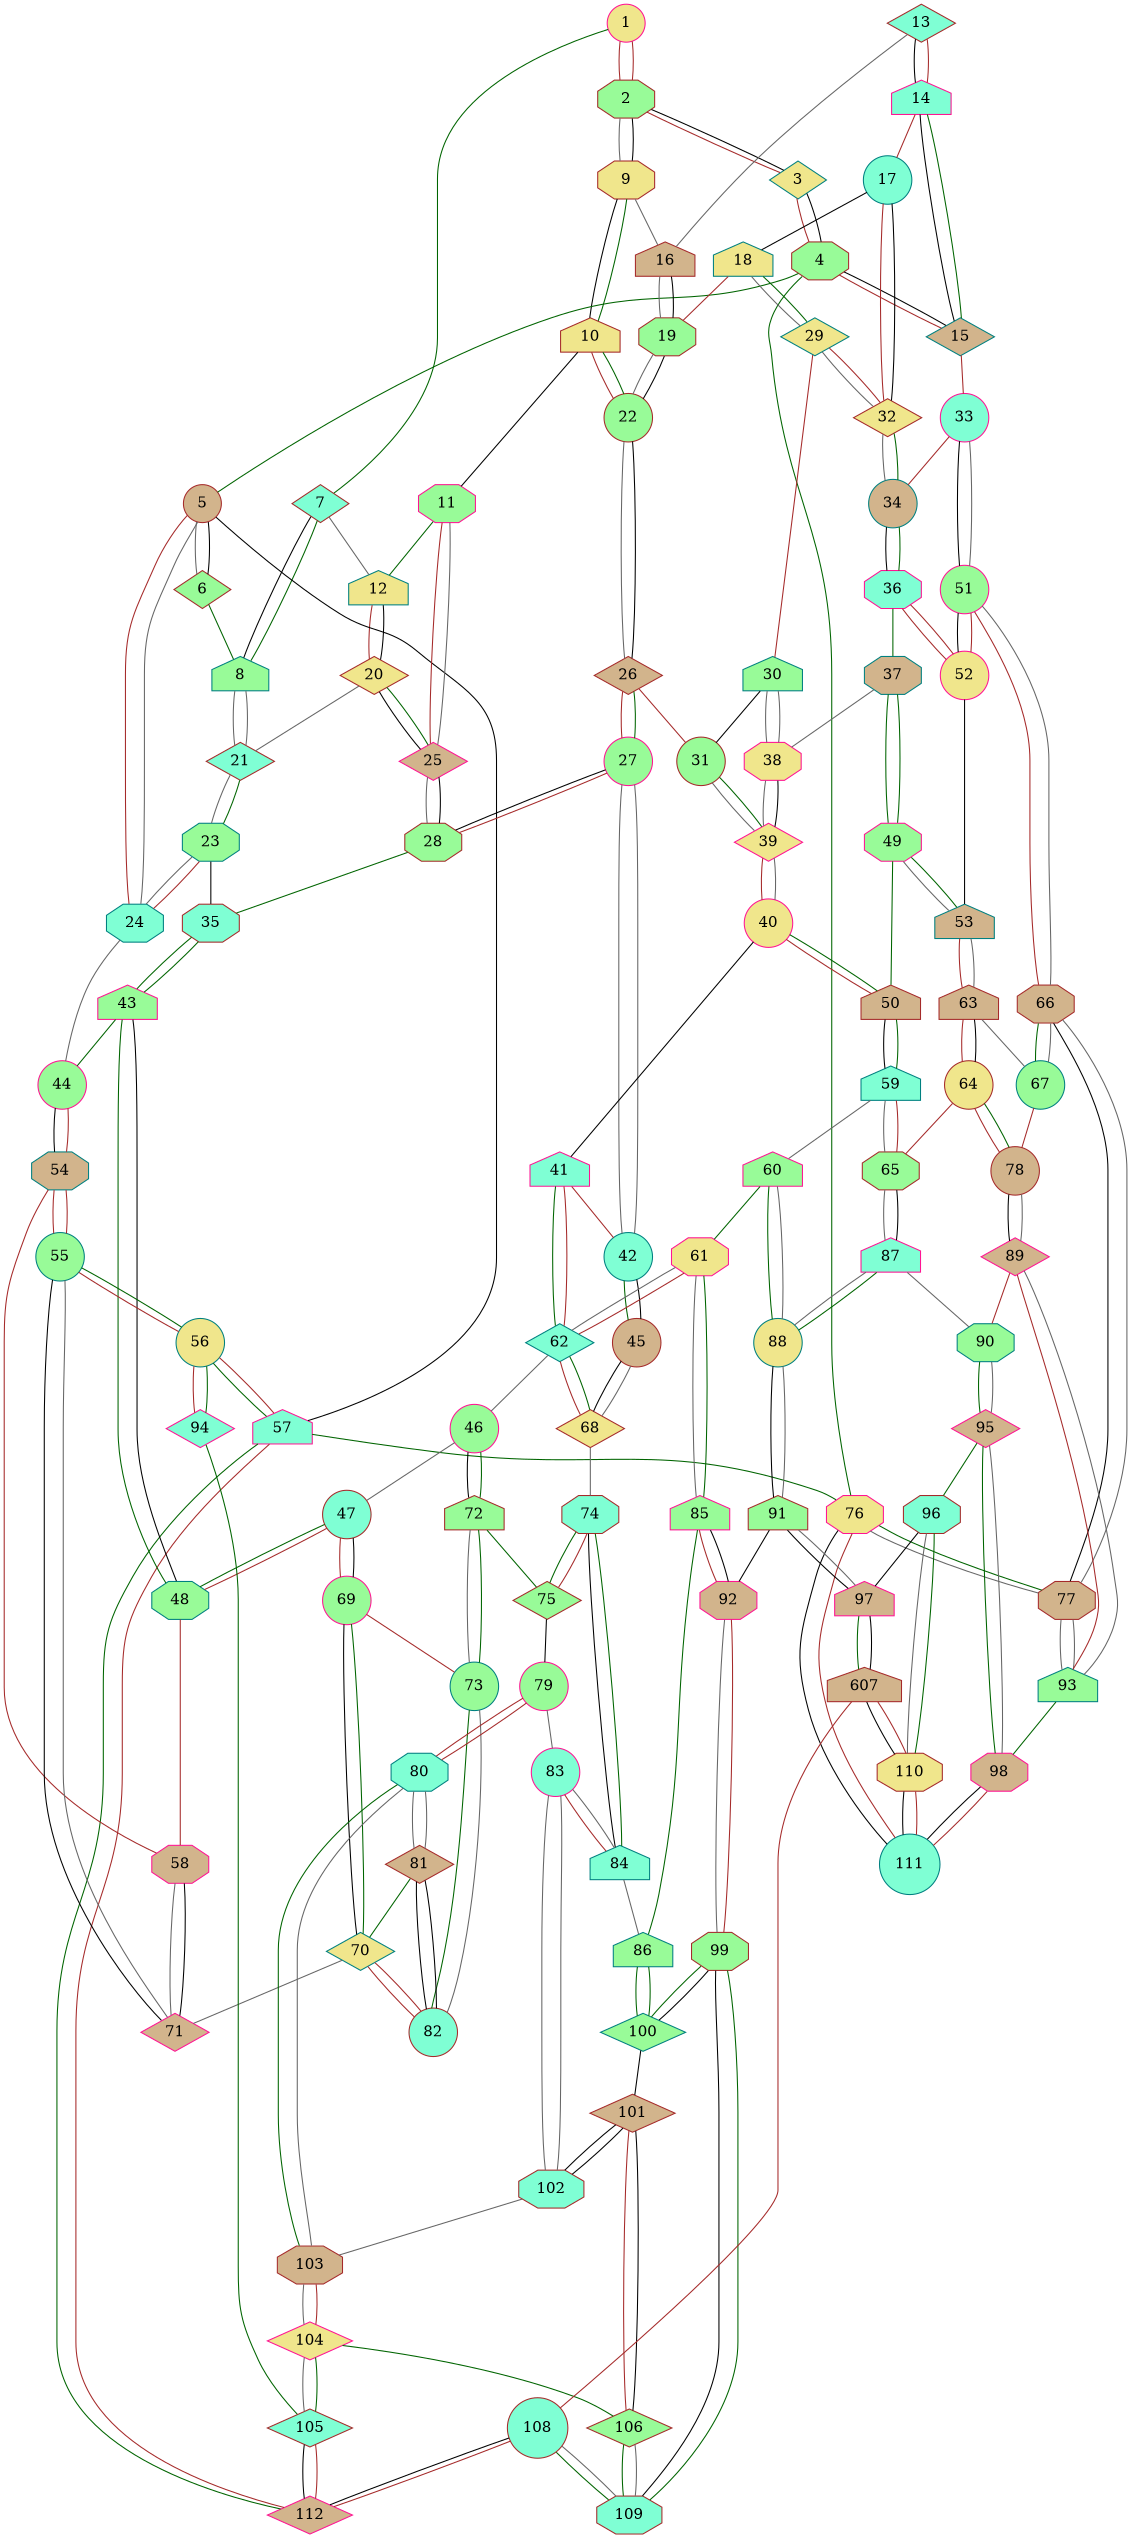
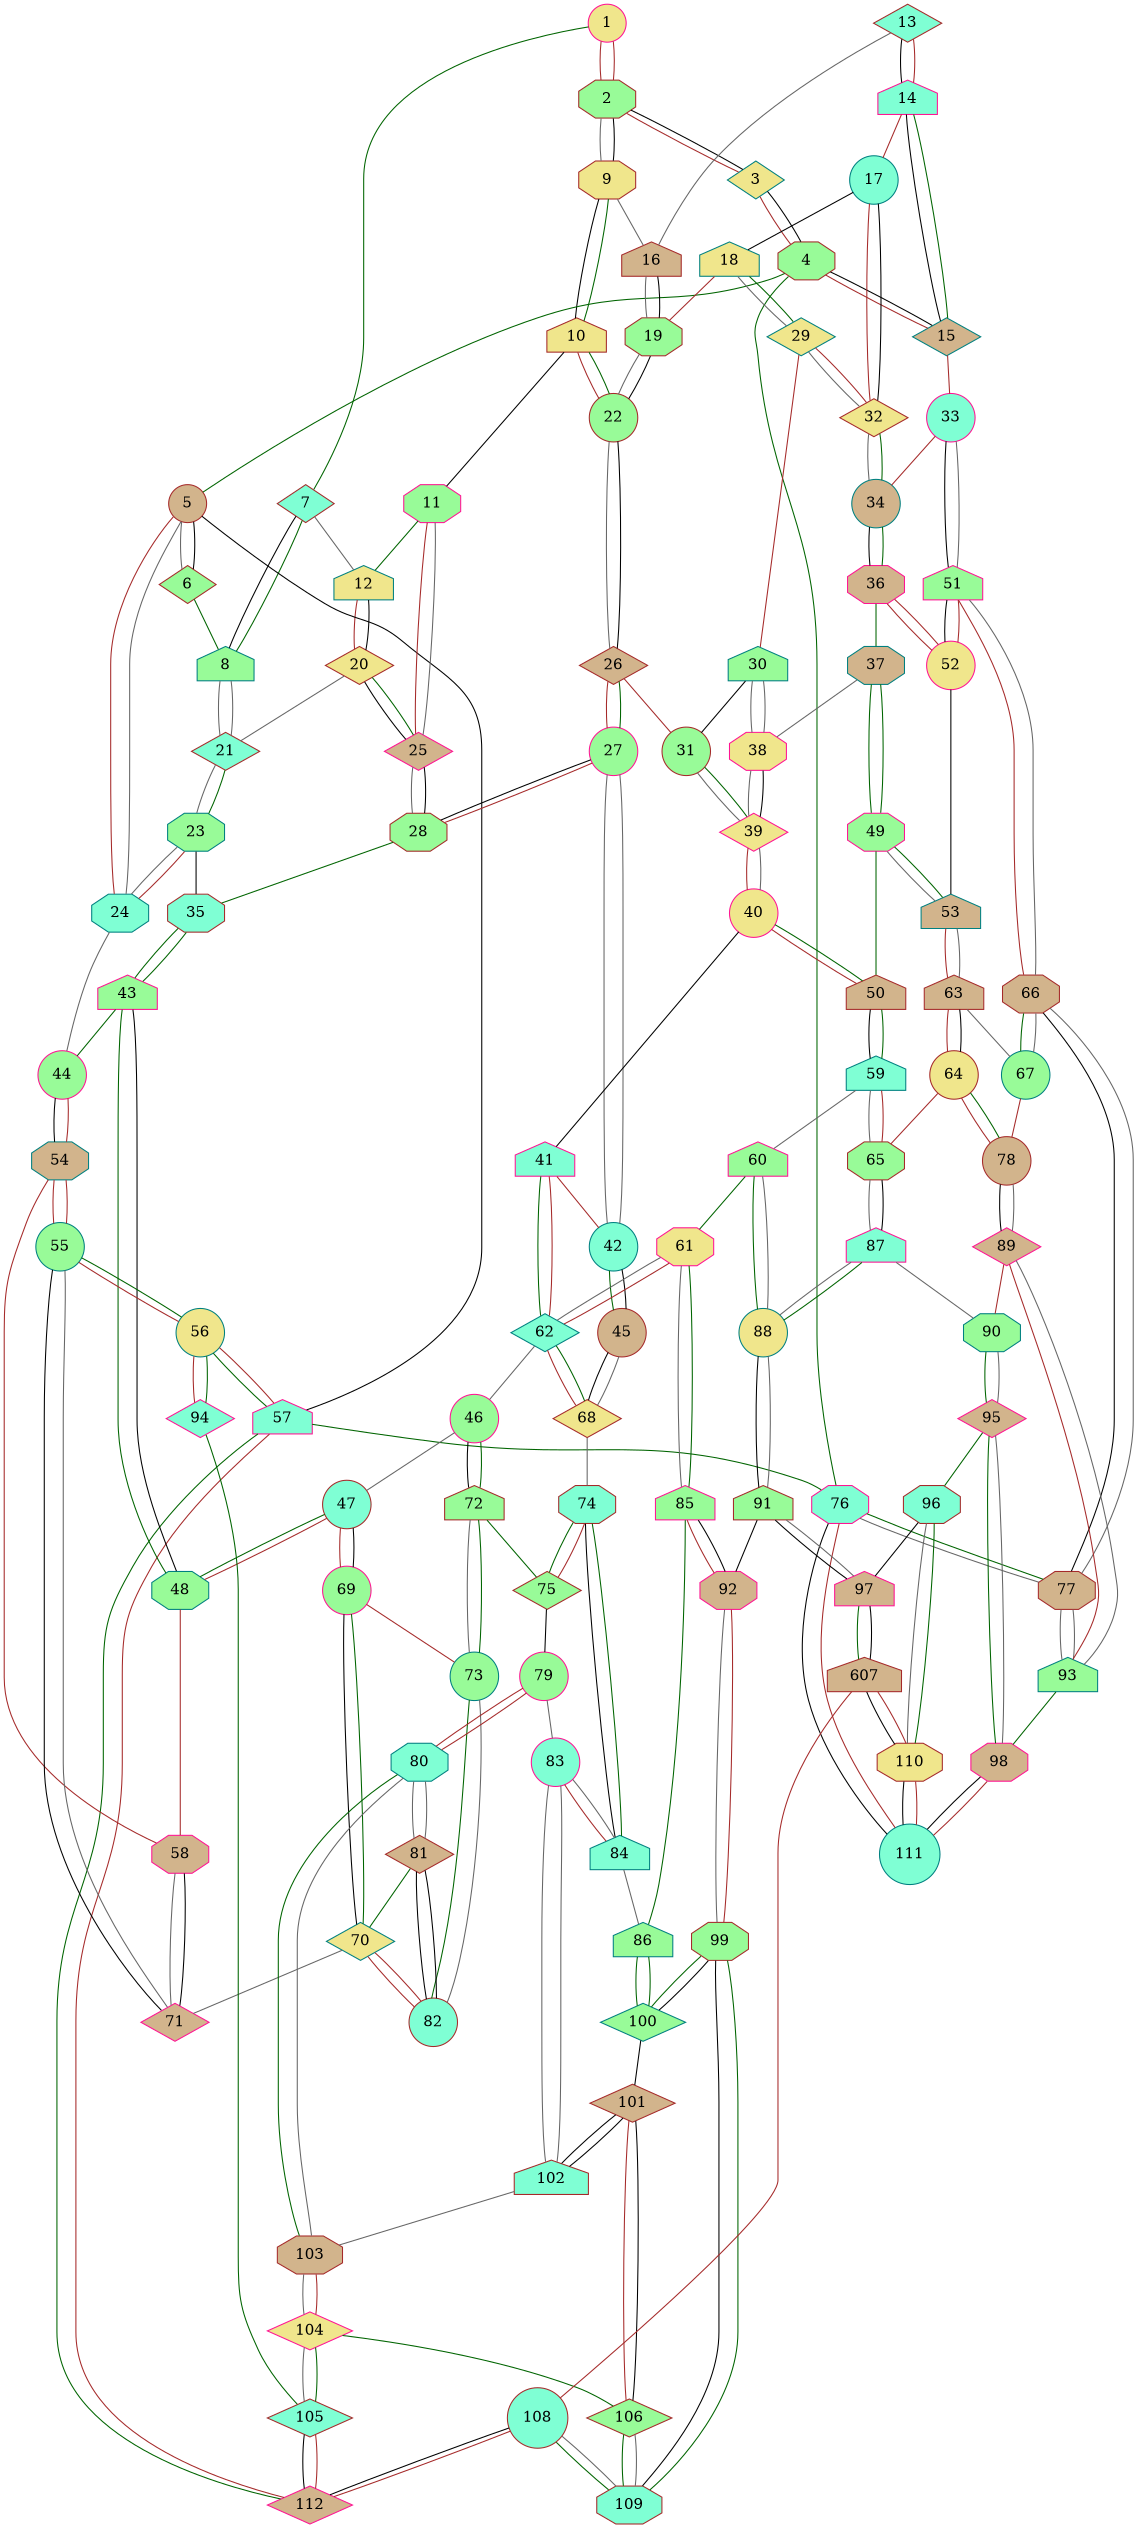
node "36": fillcolor aquamarine -> tan
node "51": shape circle -> house
node "76": fillcolor khaki -> aquamarine
node "102": shape octagon -> house
